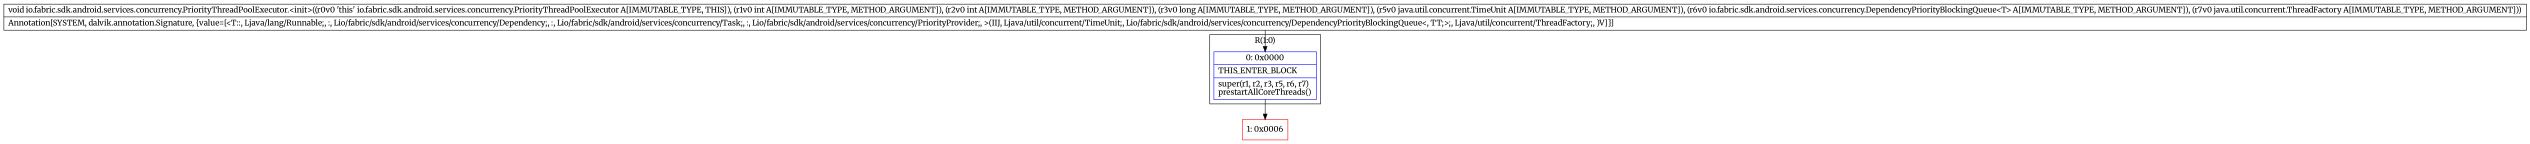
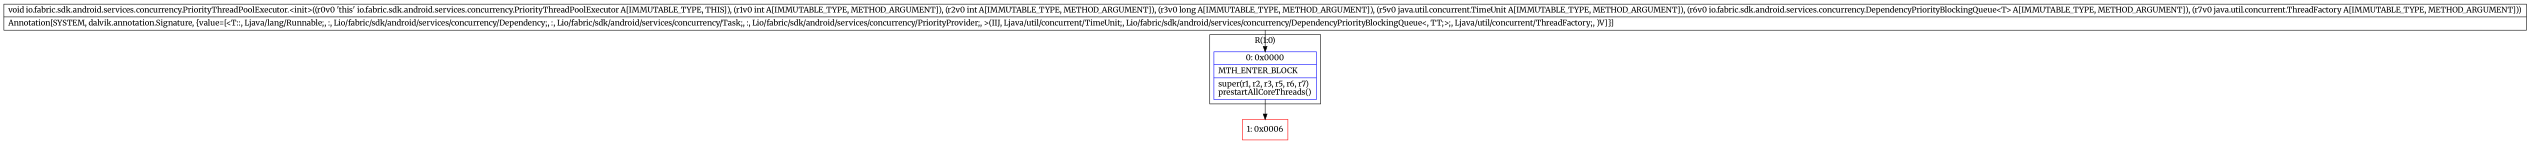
node "0: 0x0000": text "THIS_ENTER_BLOCK" -> "MTH_ENTER_BLOCK"
